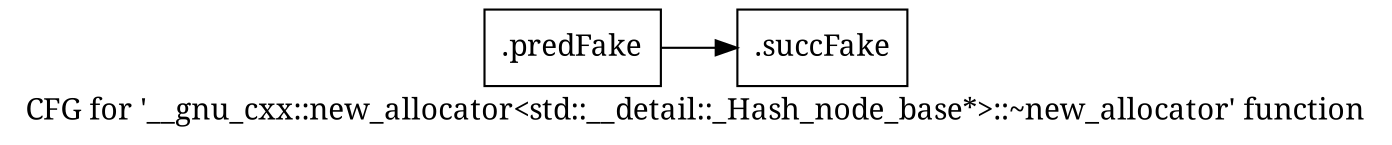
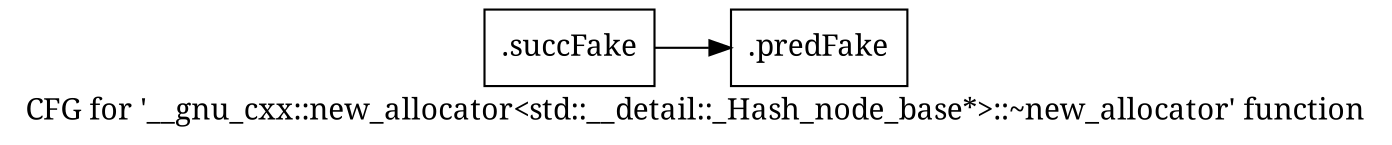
edge ".predFake" -> ".succFake": reversed
